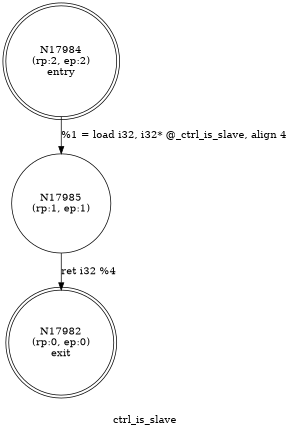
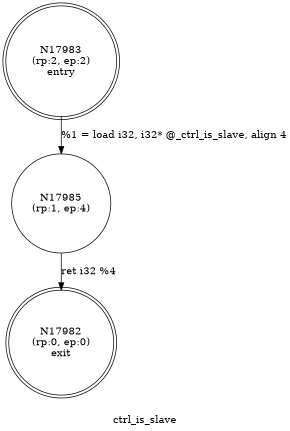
node "N17984 (rp:2, ep:2) entry": label "N17984 (rp:2, ep:2) entry" -> "N17983 (rp:2, ep:2) entry"
node "N17985 (rp:1, ep:1)": label "N17985 (rp:1, ep:1)" -> "N17985 (rp:1, ep:4)"
